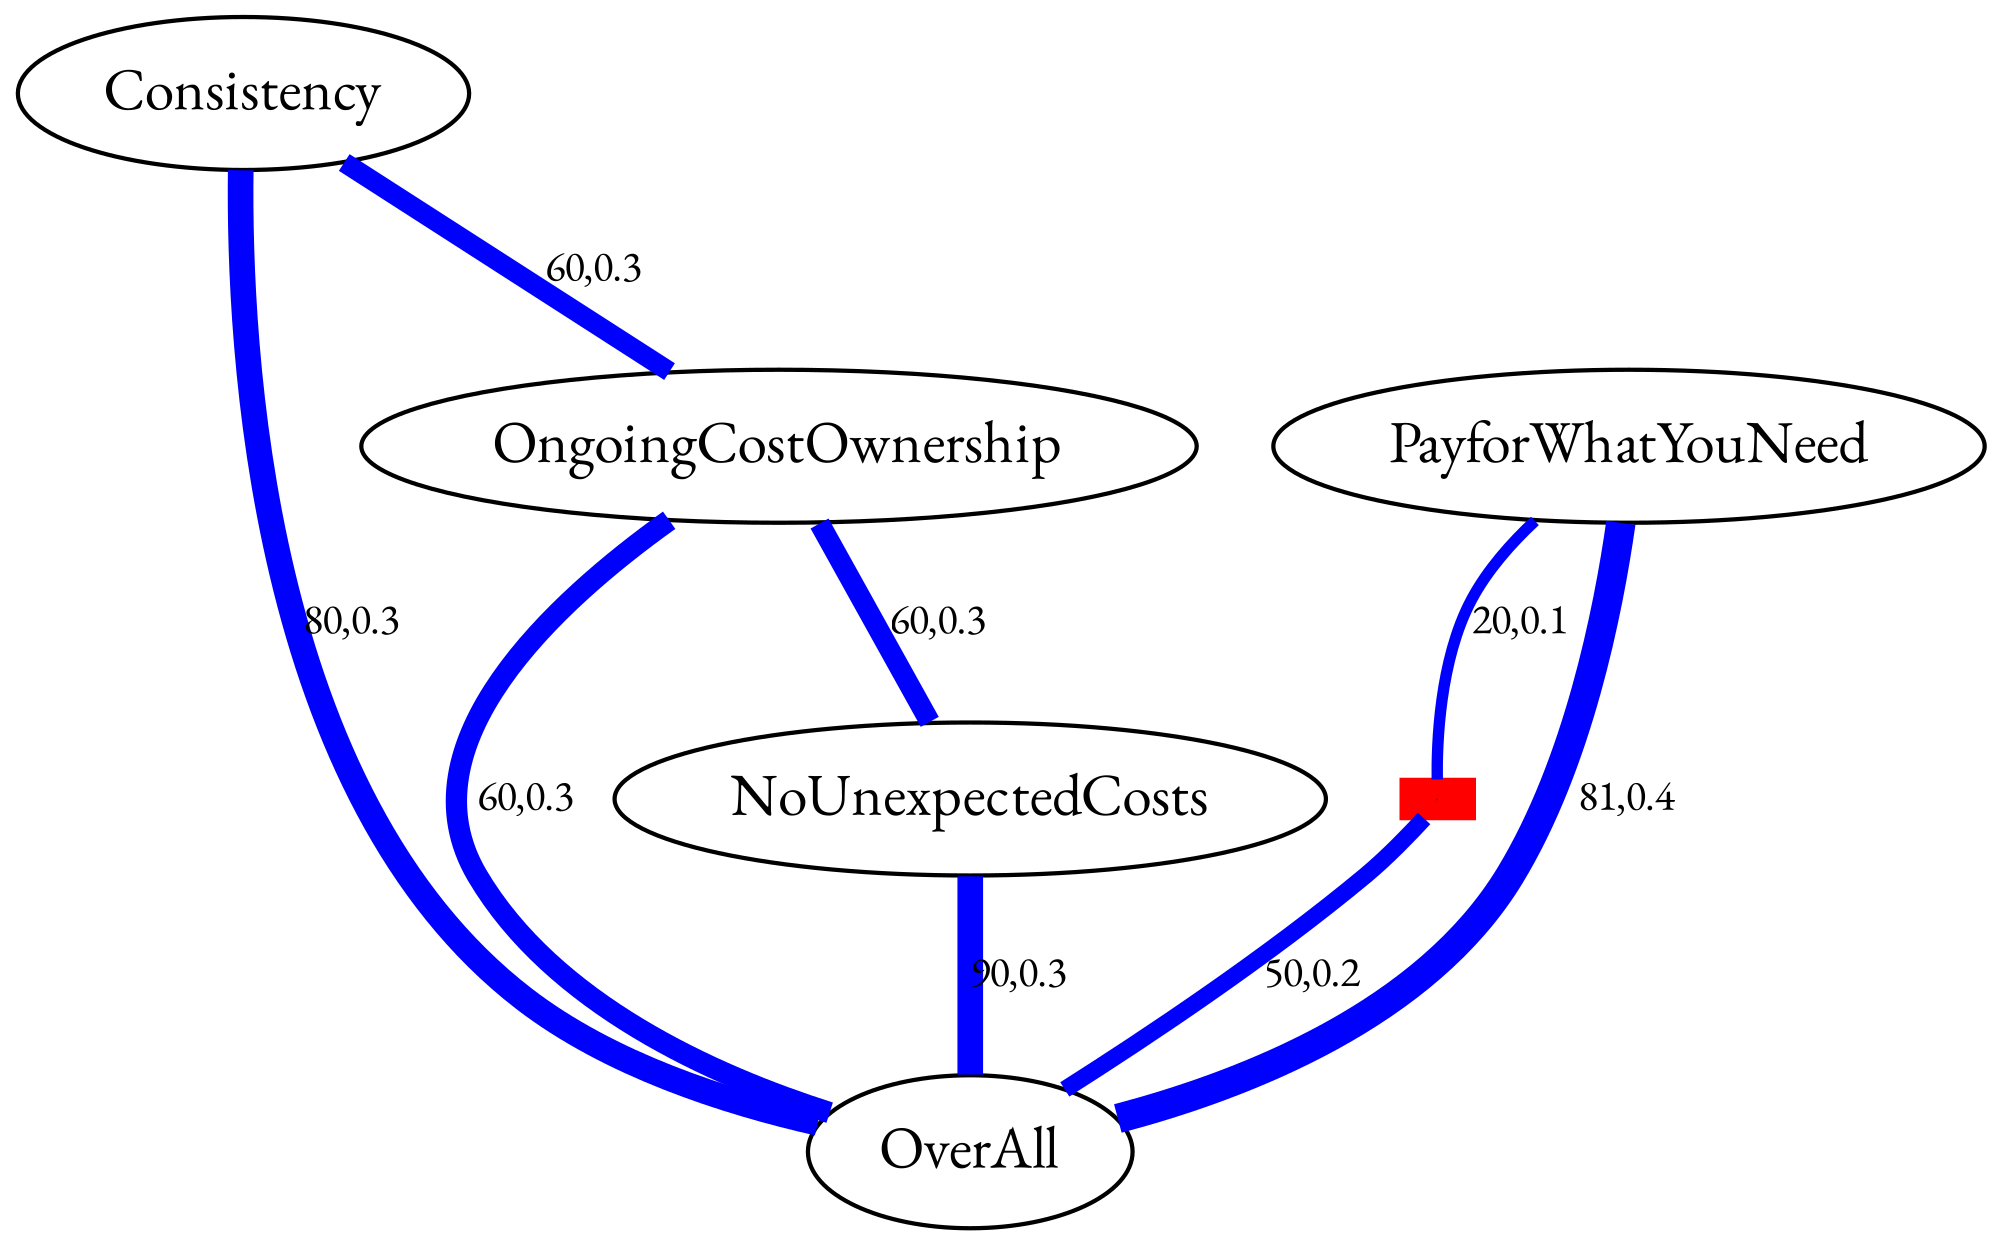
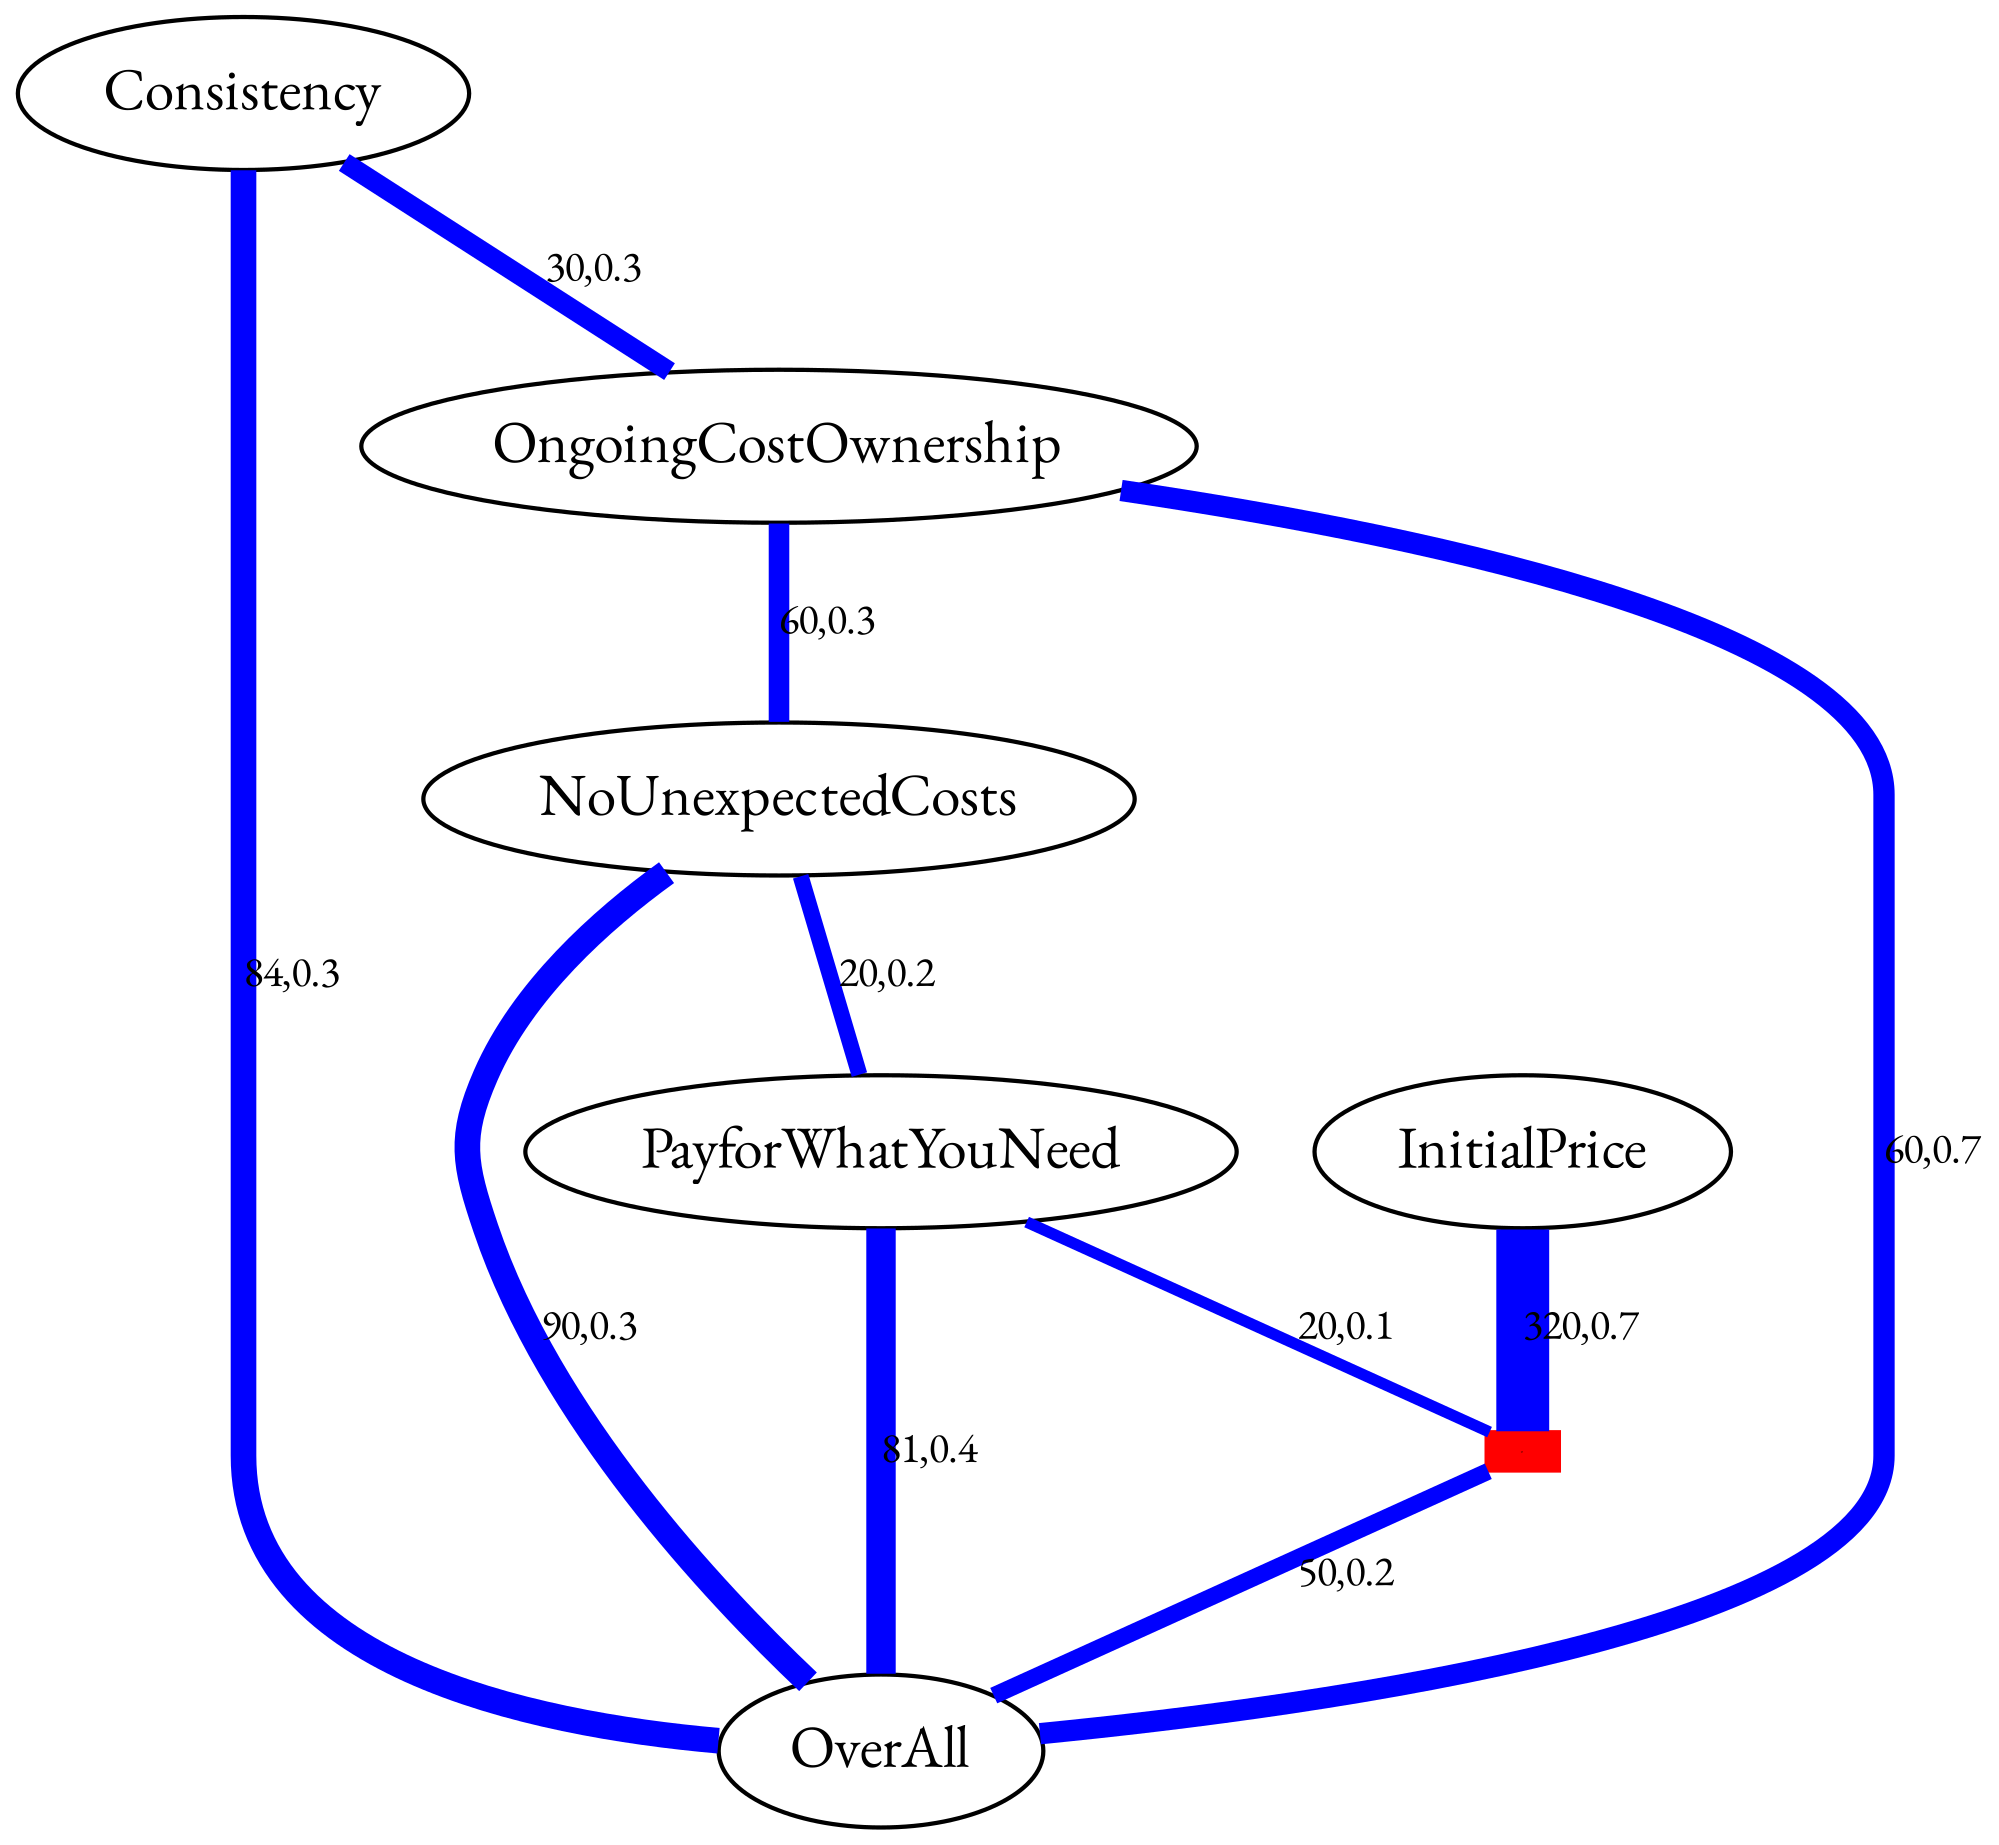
edge "Consistency" -- "OngoingCostOwnership": label "60,0.3" -> "30,0.3"
edge "Consistency" -- "OverAll": label "80,0.3" -> "84,0.3"
edge "OngoingCostOwnership" -- "OverAll": label "60,0.3" -> "60,0.7"
edge "NoUnexpectedCosts" -- "PayforWhatYouNeed": added, label "20,0.2"
node "InitialPrice": added
